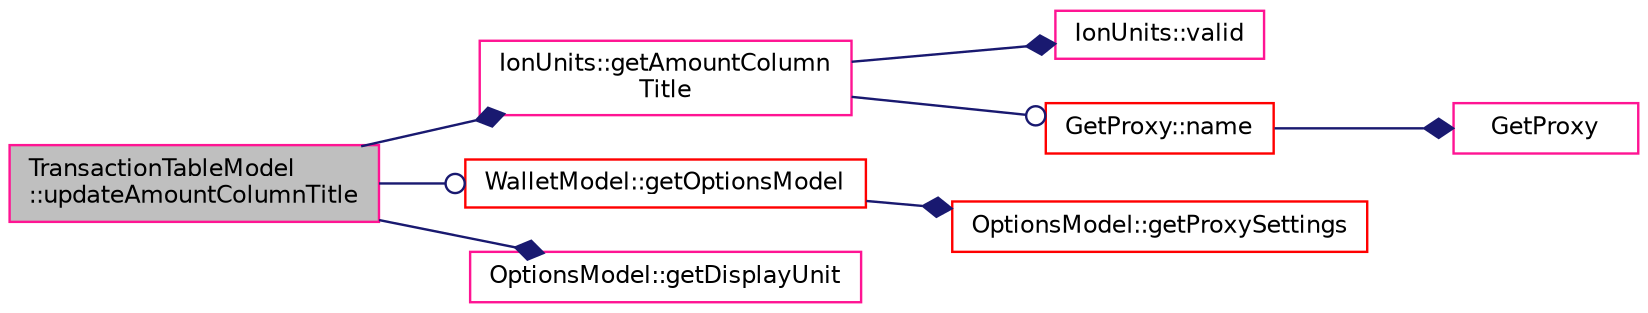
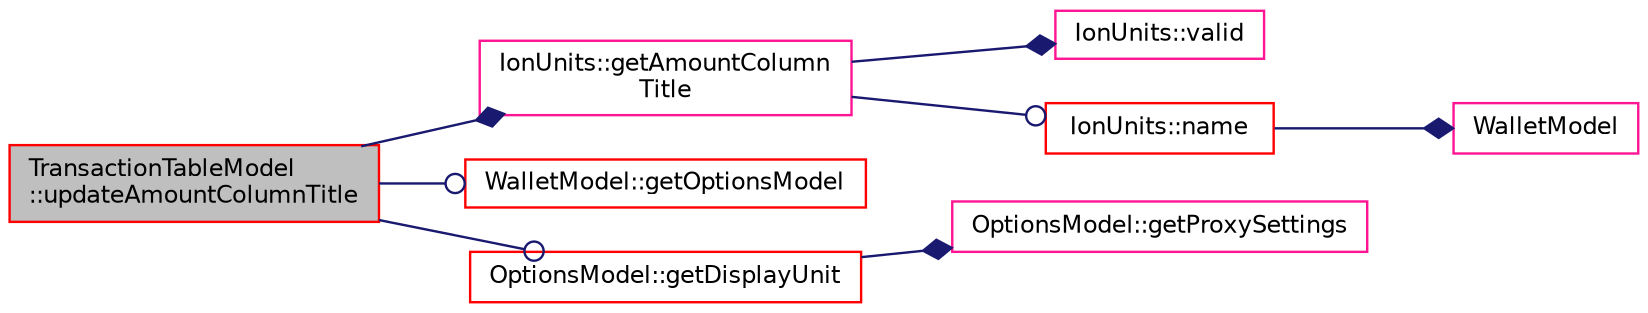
node "GetProxy::name": label "GetProxy::name" -> "IonUnits::name"
node "GetProxy": label "GetProxy" -> "WalletModel"
node "TransactionTableModel ::updateAmountColumnTitle": color deeppink -> red
edge "WalletModel::getOptionsModel" -> "OptionsModel::getProxySettings": now "OptionsModel::getDisplayUnit" -> "OptionsModel::getProxySettings"
node "OptionsModel::getProxySettings": color red -> deeppink
edge "TransactionTableModel ::updateAmountColumnTitle" -> "OptionsModel::getDisplayUnit": arrowhead diamond -> odot
node "OptionsModel::getDisplayUnit": color deeppink -> red
